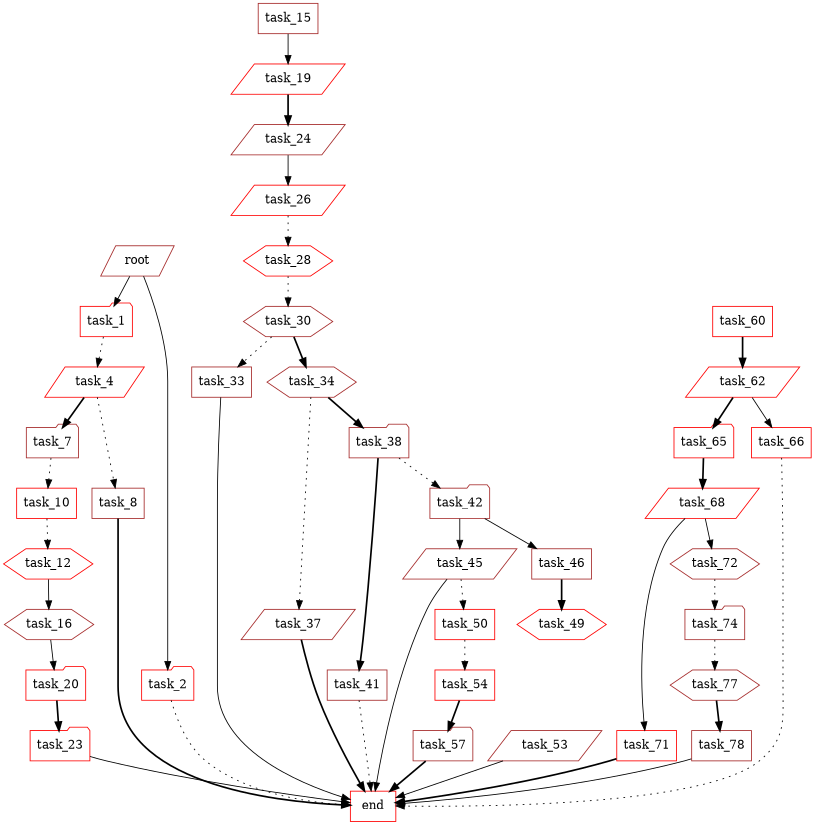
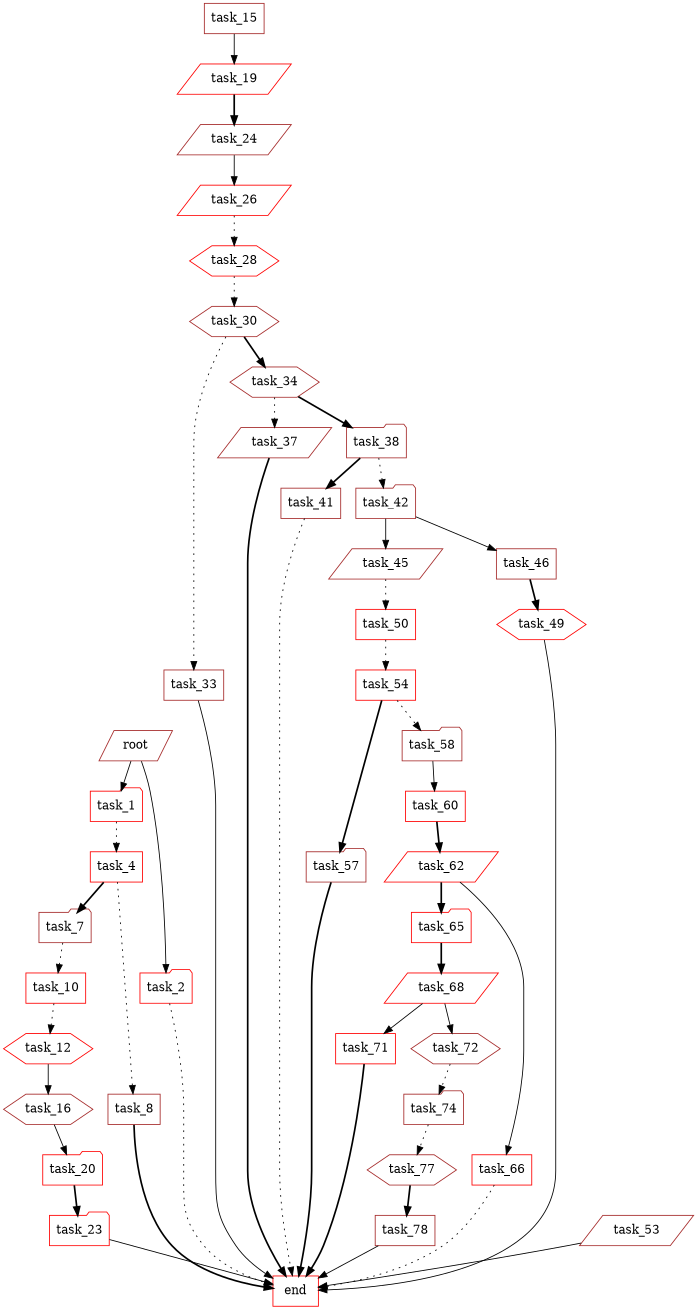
node "task_4": shape parallelogram -> box
edge "task_45" -> "end": now "task_49" -> "end"
node "task_58": added
